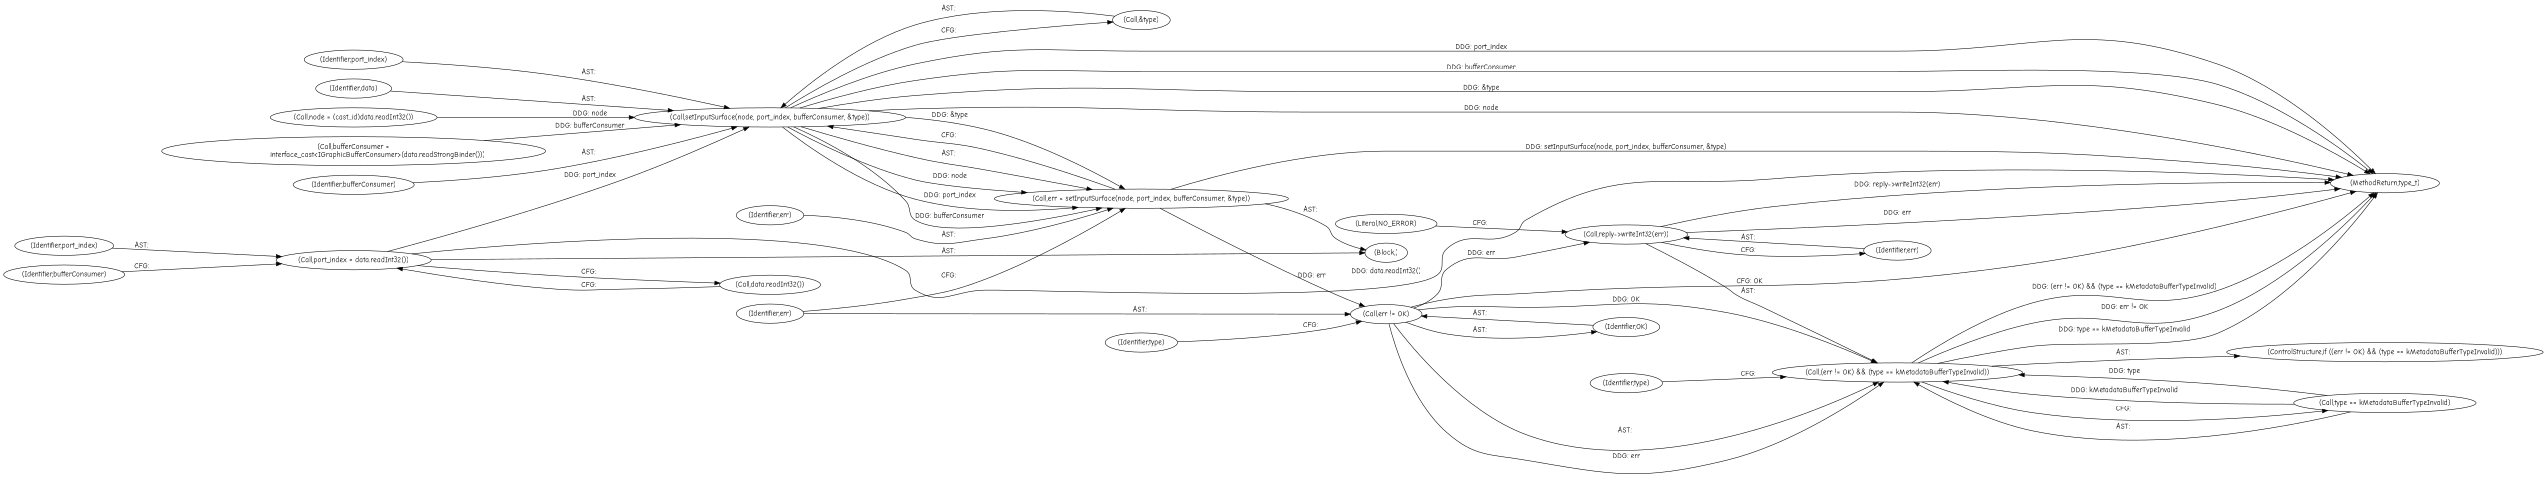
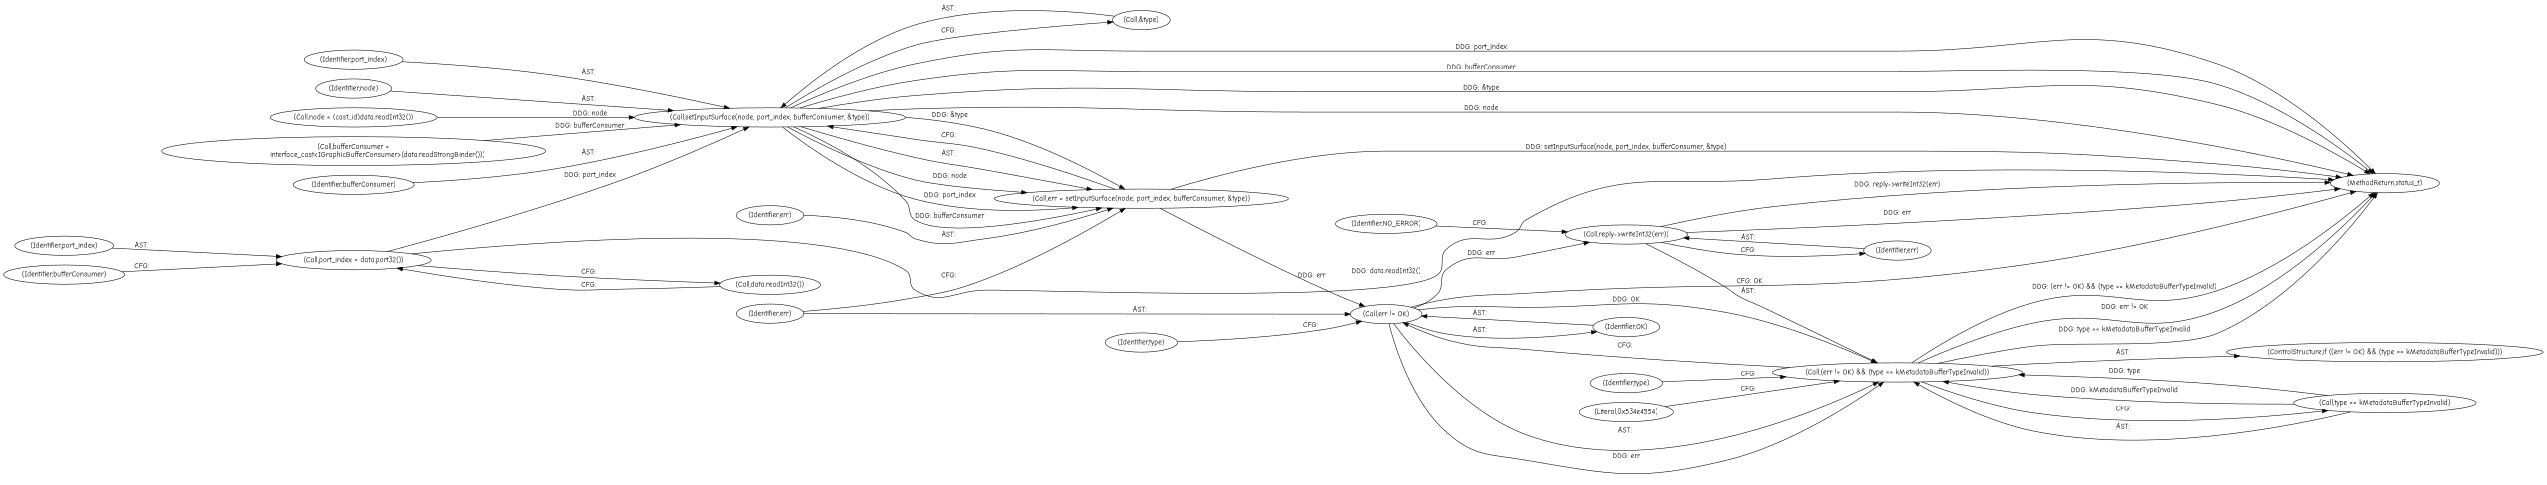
node "(Identifier,data)": label "(Identifier,data)" -> "(Identifier,node)"
node "(MethodReturn,type_t)": label "(MethodReturn,type_t)" -> "(MethodReturn,status_t)"
node "(Literal,NO_ERROR)": label "(Literal,NO_ERROR)" -> "(Identifier,NO_ERROR)"
node "(Block,)": removed
node "(Call,port_index = data.readInt32())": label "(Call,port_index = data.readInt32())" -> "(Call,port_index = data.port32())"
edge "(Call,(err != OK) && (type == kMetadataBufferTypeInvalid))" -> "(Call,err != OK)": added, label "CFG:"
node "(Literal,0x534e4554)": added
